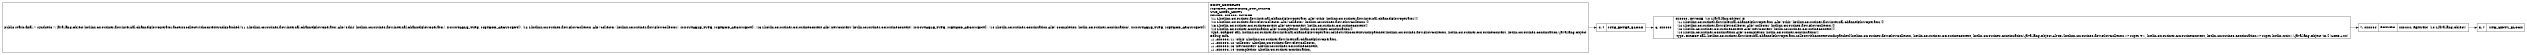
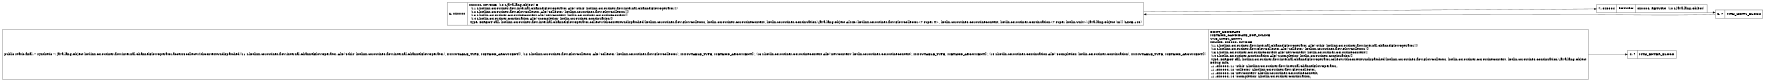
edge "4: ?" -> "6: 0x0000": now "5: ?" -> "6: 0x0000"
